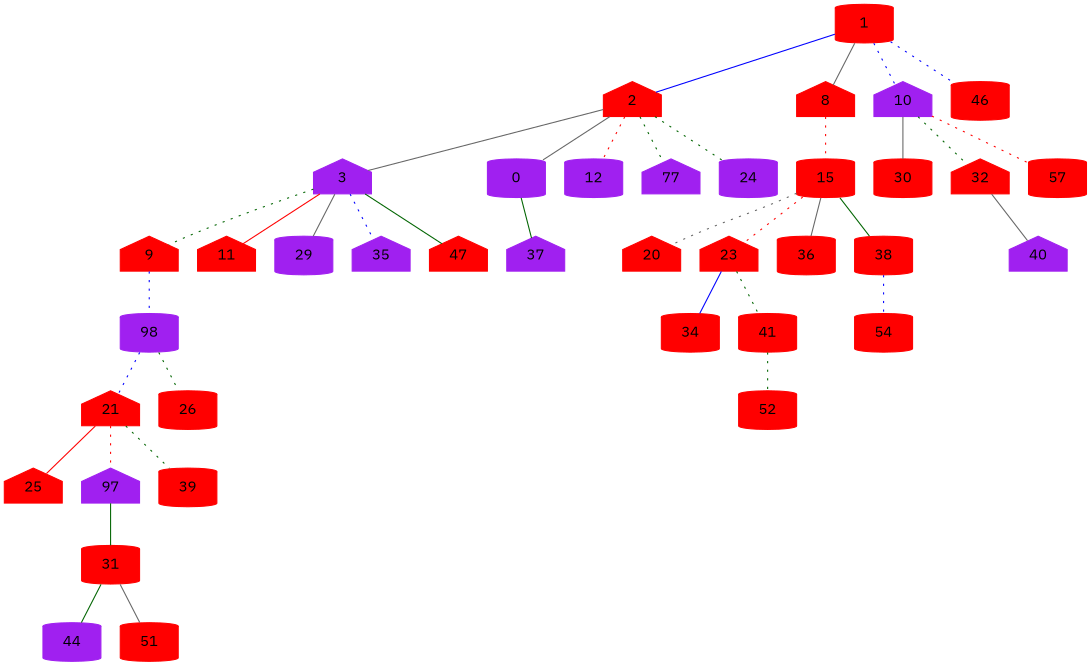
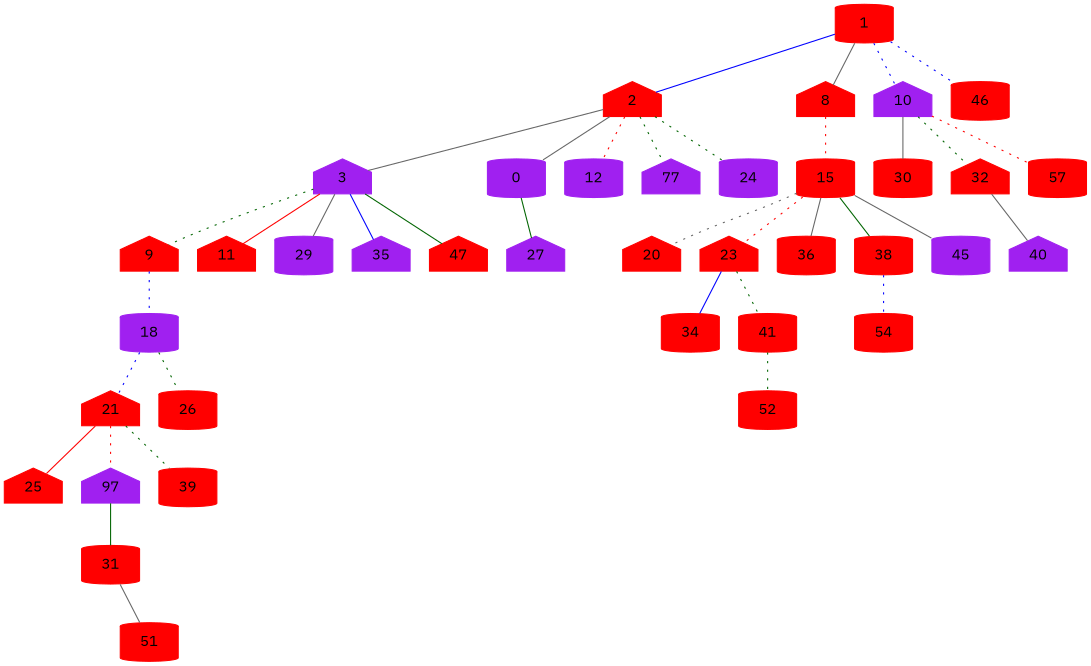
edge "3" -- "35": style dotted -> solid
node "37": label "37" -> "27"
node "45": added
node "98": label "98" -> "18"
node "44": removed
